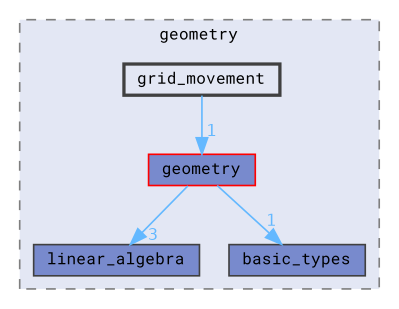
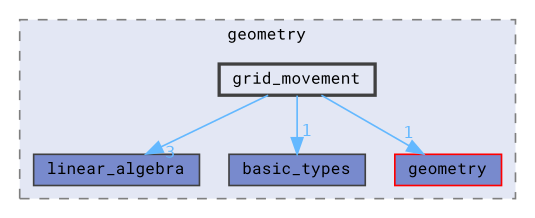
edge "geometry" -> "linear_algebra": now "grid_movement" -> "linear_algebra"
edge "geometry" -> "basic_types": now "grid_movement" -> "basic_types"
